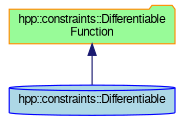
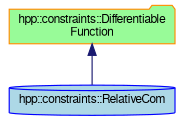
node "hpp::constraints::Differentiable": label "hpp::constraints::Differentiable" -> "hpp::constraints::RelativeCom"
